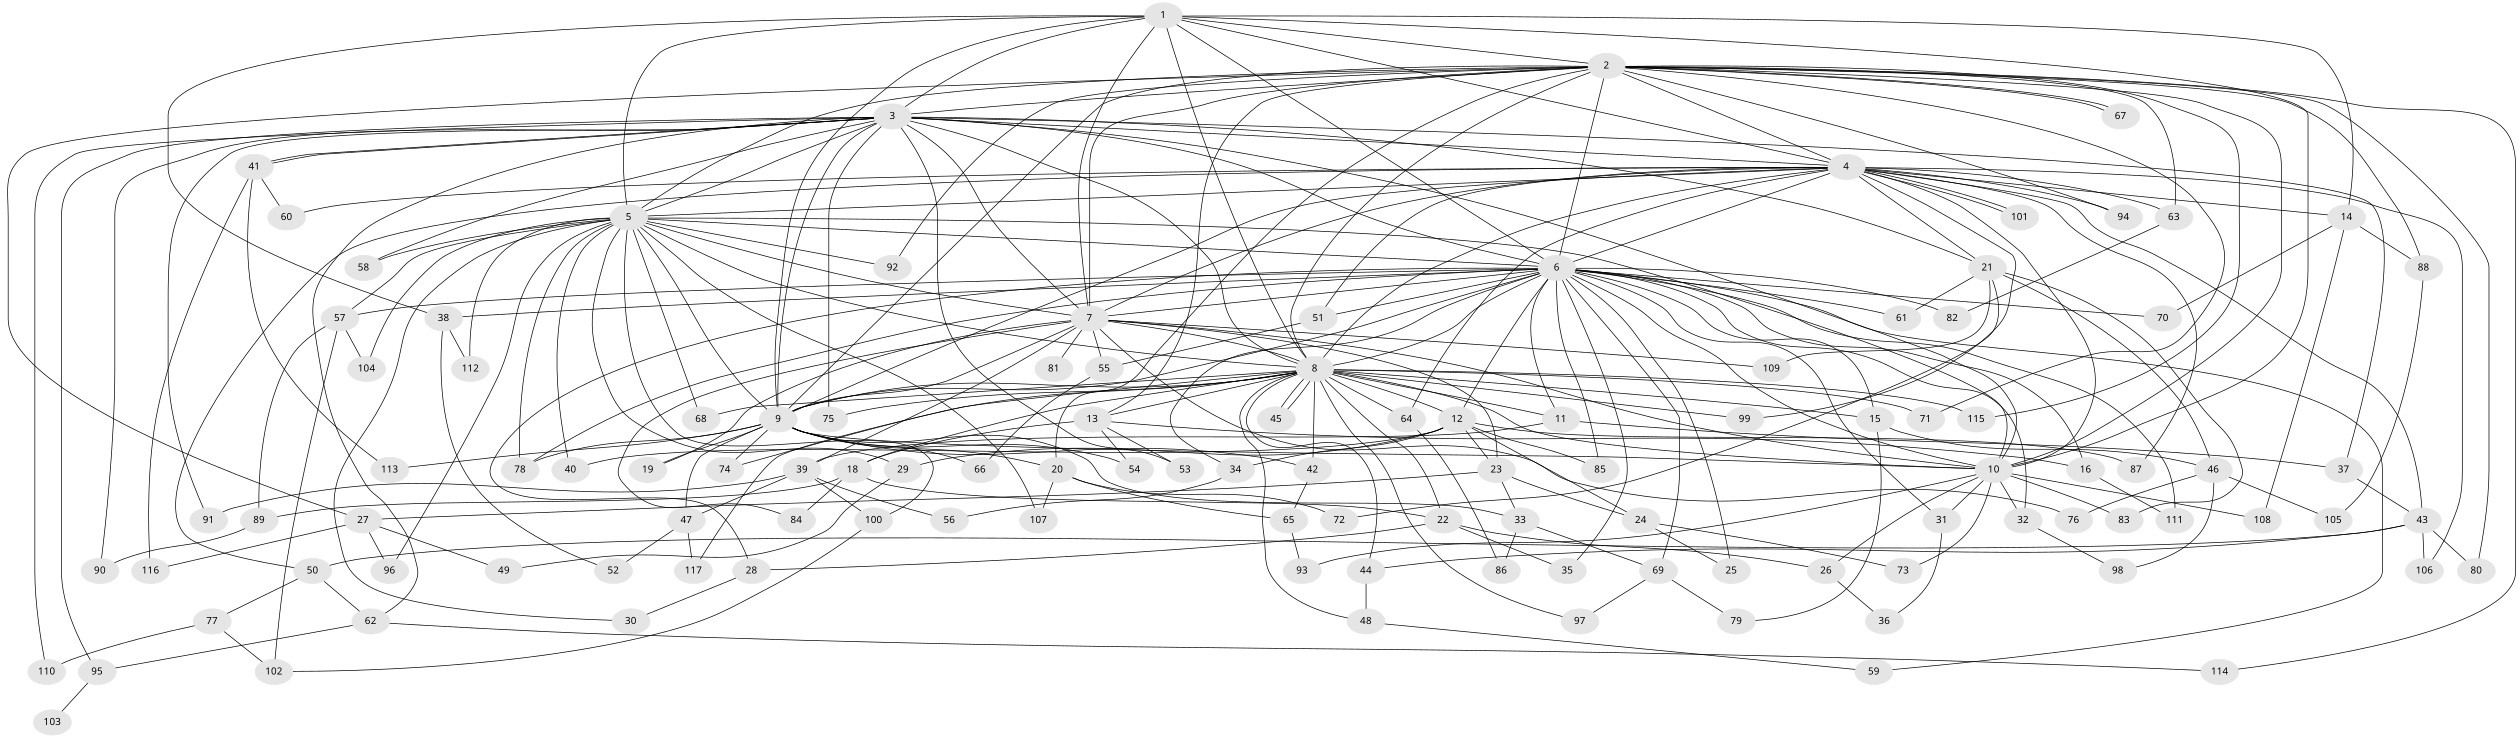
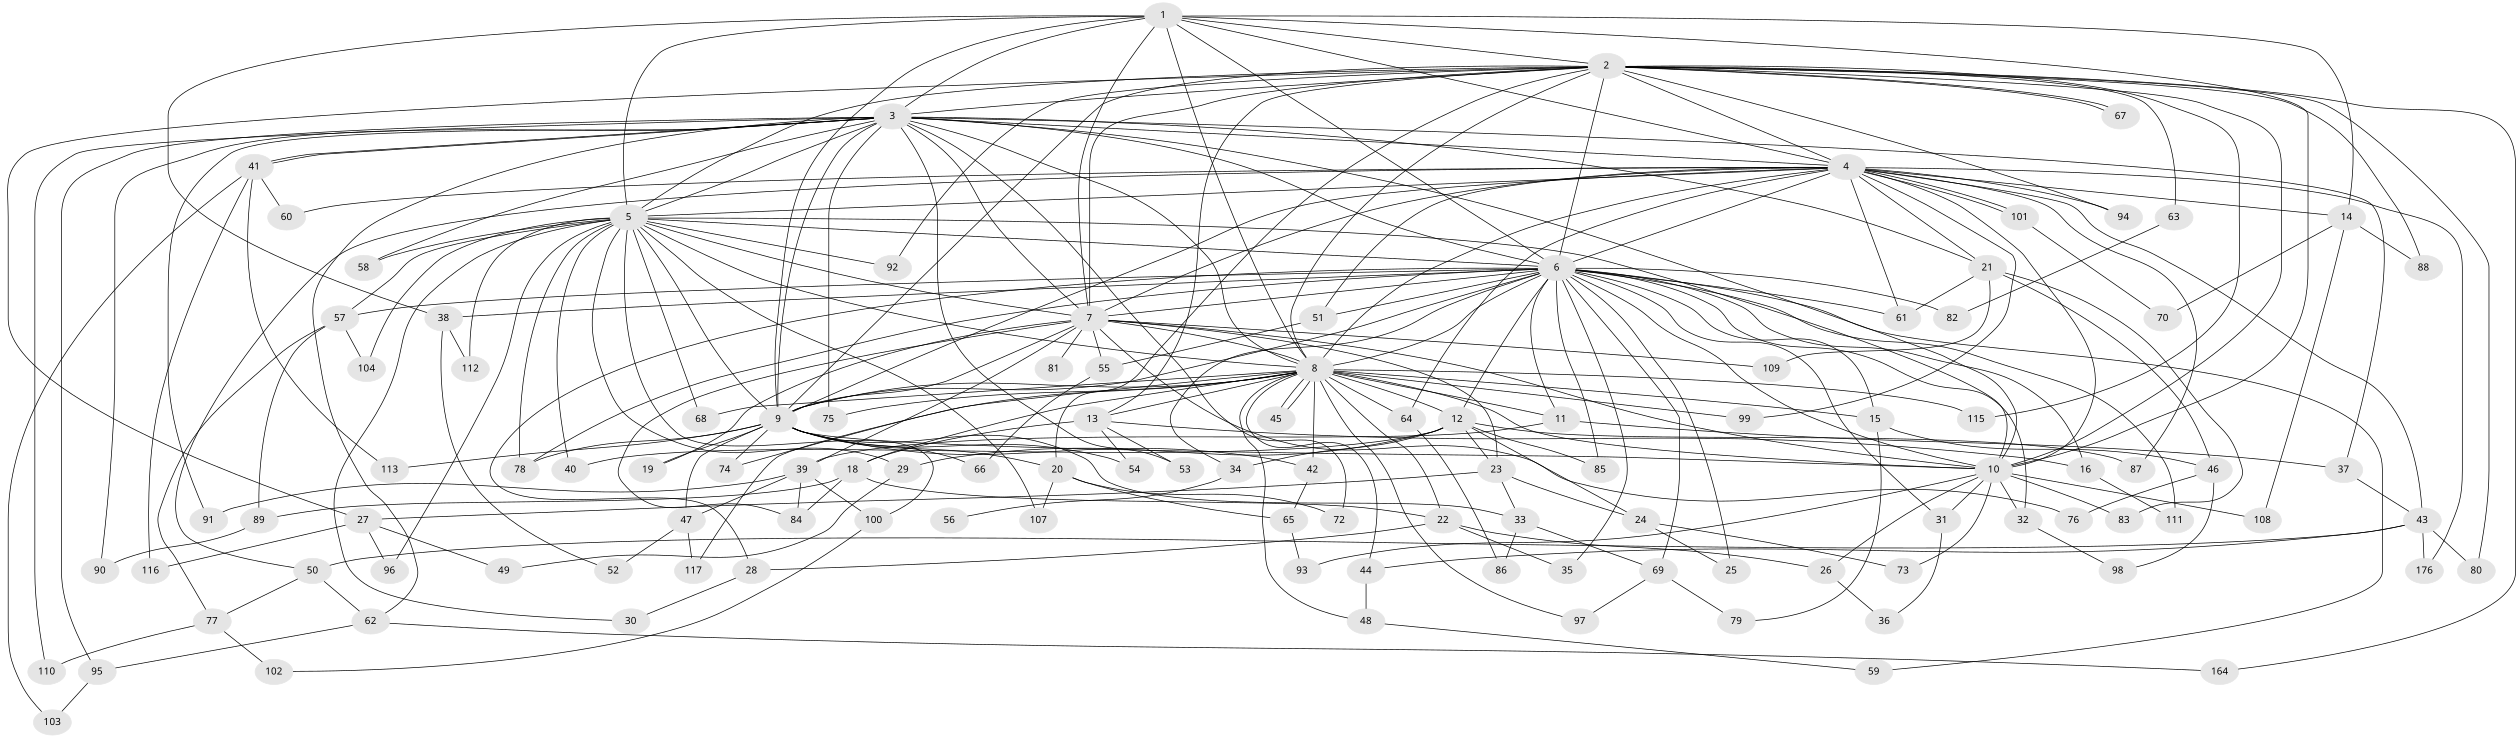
edge "4" -- "63": now "4" -- "61"
edge "6" -- "70": now "101" -- "70"
edge "41" -- "103": added
node "71": removed
edge "21" -- "72": now "3" -- "72"
edge "57" -- "102": now "57" -- "77"
edge "39" -- "56": now "39" -- "84"
node "105": removed
node "106": label "106" -> "176"
node "114": label "114" -> "164"
